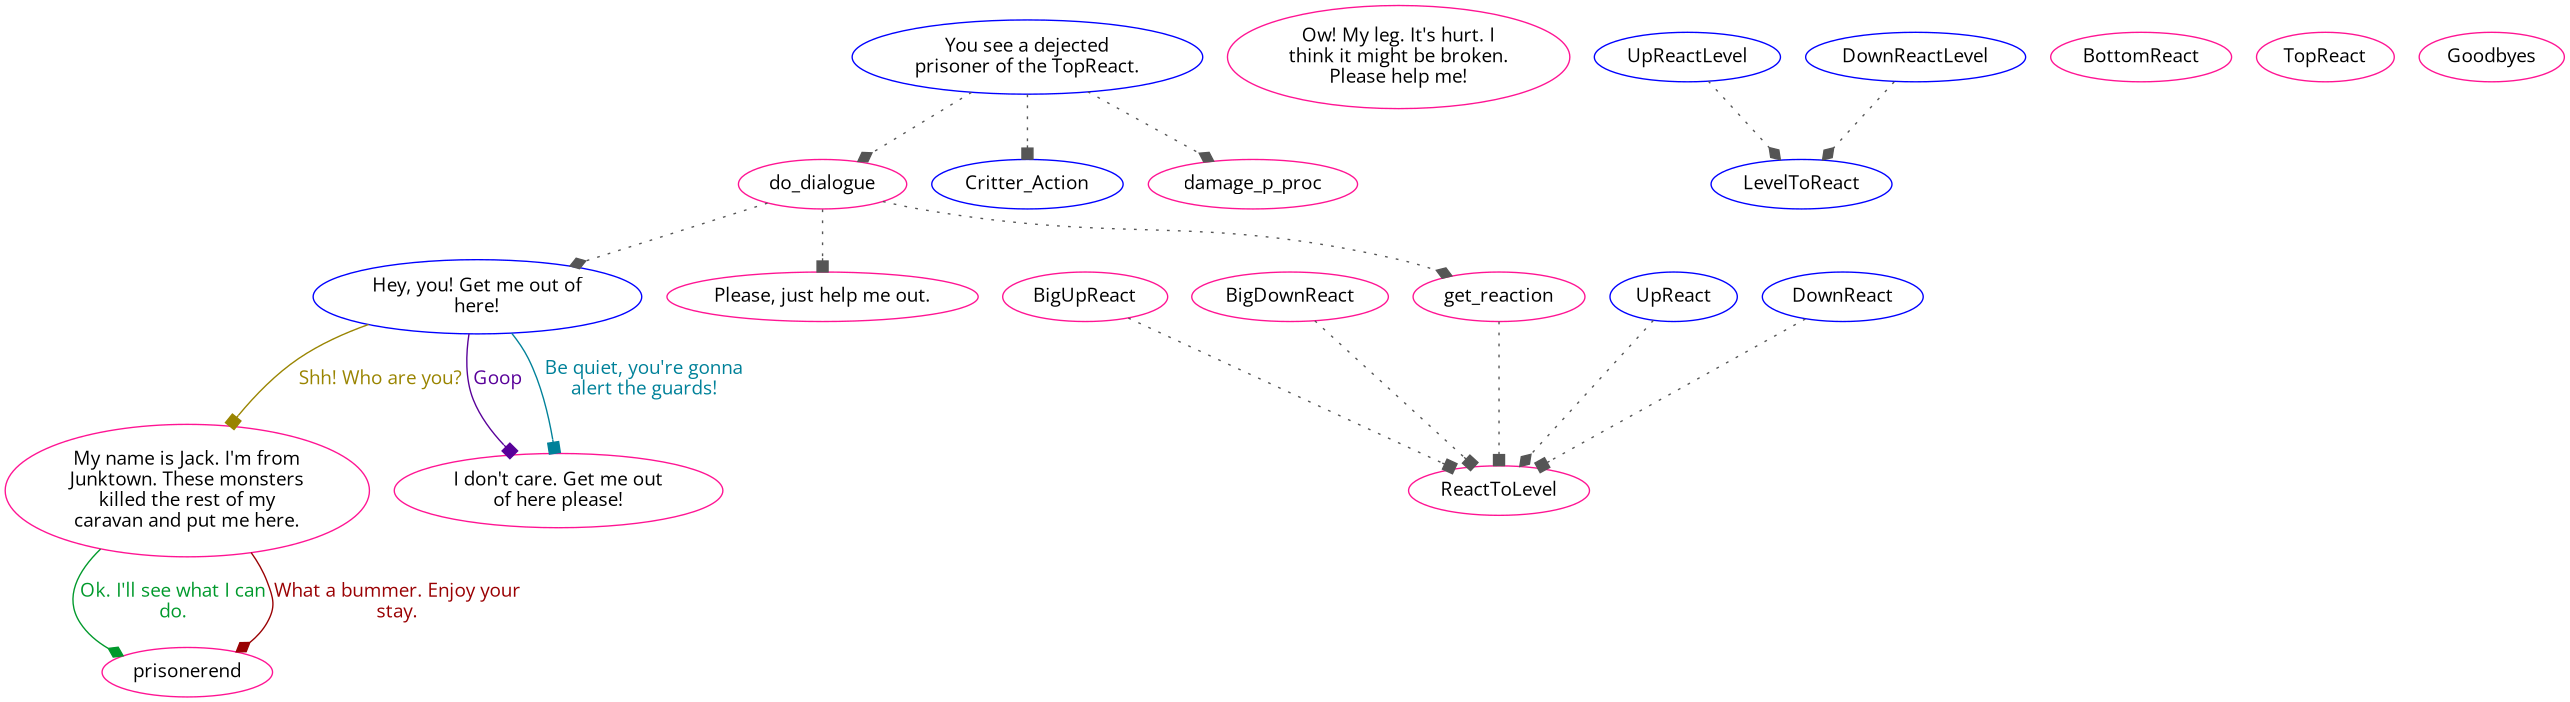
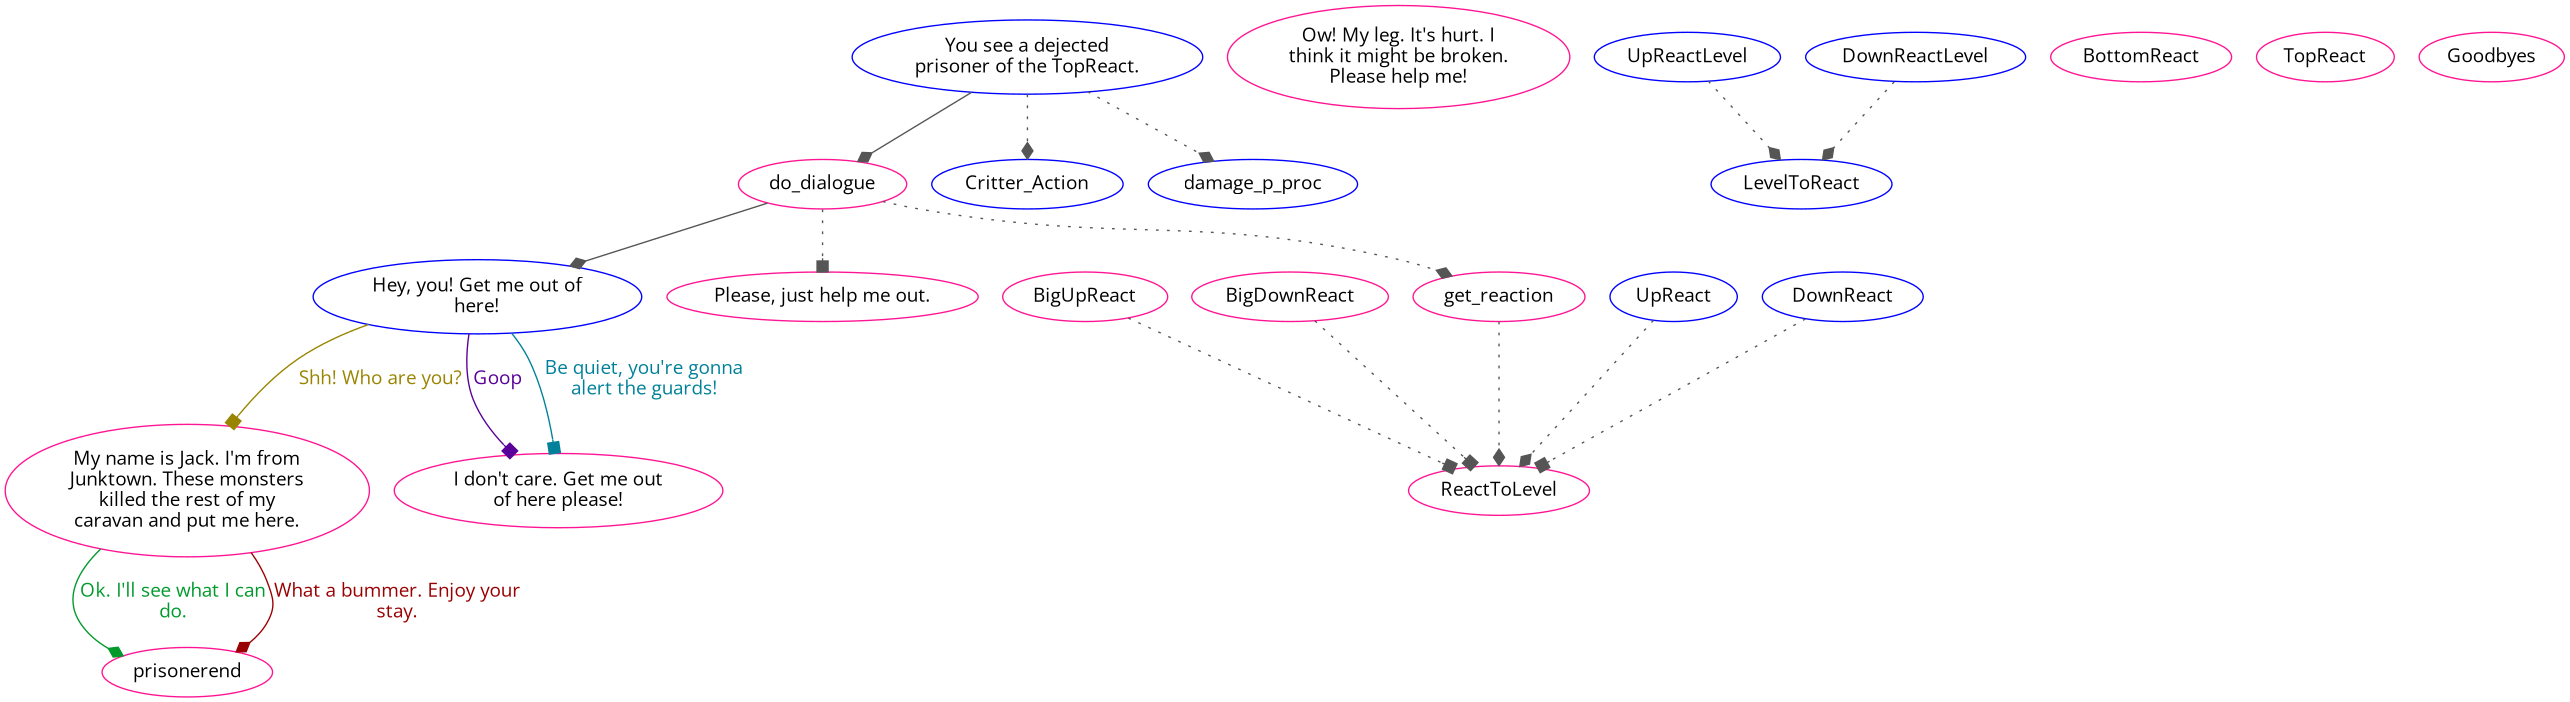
edge "You see a dejected prisoner of the TopReact." -> "Critter_Action": arrowhead box -> diamond
edge "You see a dejected prisoner of the TopReact." -> "do_dialogue": style dotted -> solid
node "damage_p_proc": color deeppink -> blue
edge "do_dialogue" -> "Hey, you! Get me out of here!": style dotted -> solid
edge "get_reaction" -> "ReactToLevel": arrowhead box -> diamond
